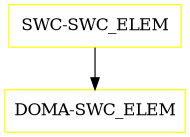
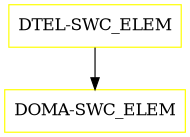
node "SWC-SWC_ELEM": label "SWC-SWC_ELEM" -> "DTEL-SWC_ELEM"
